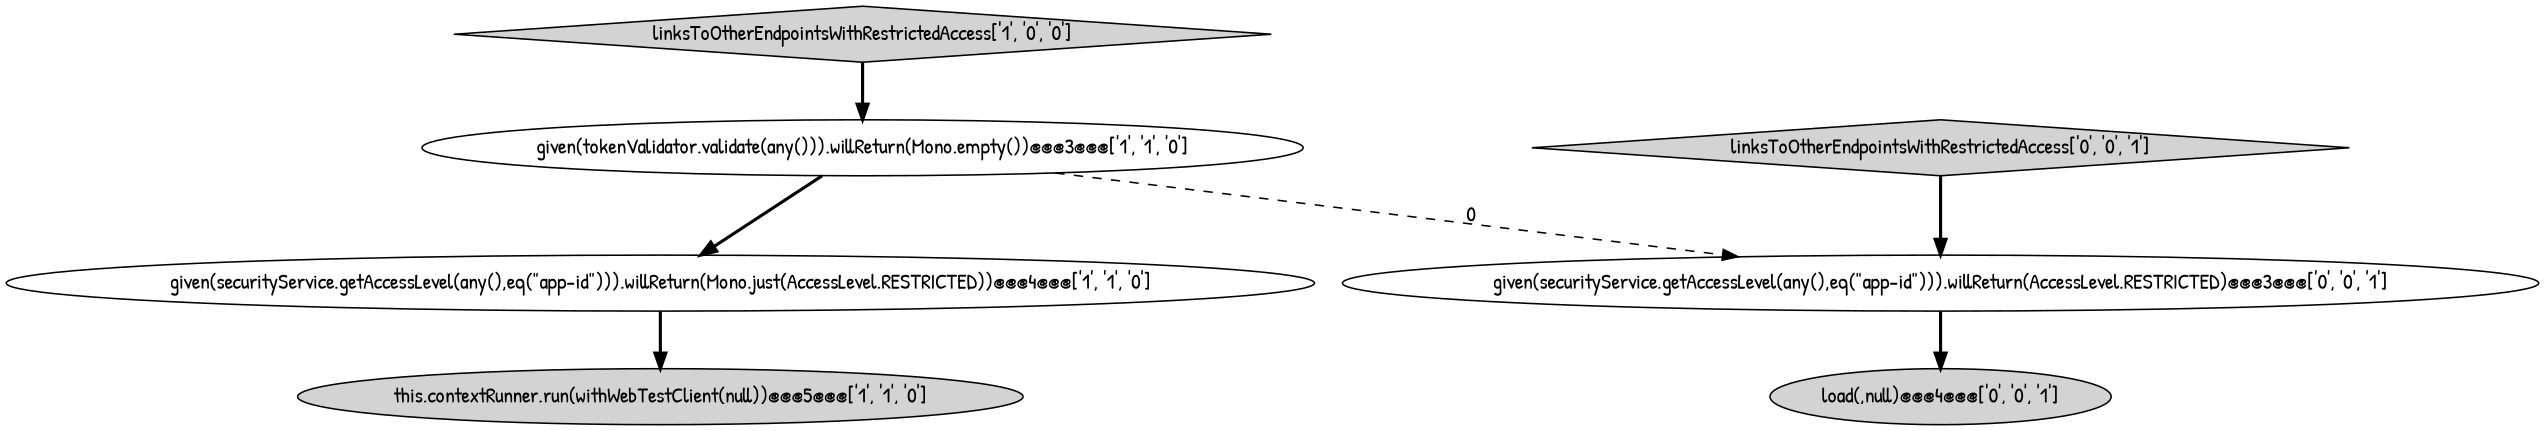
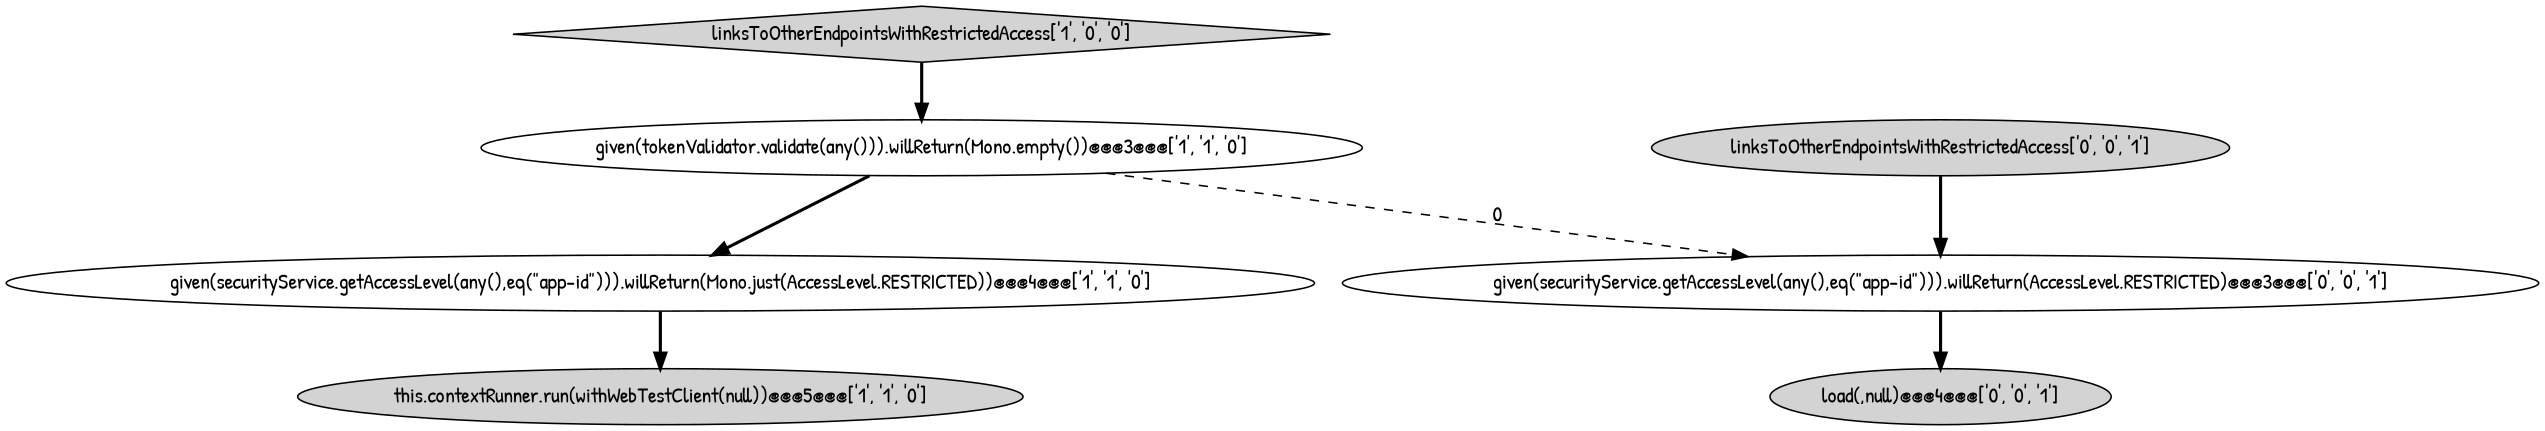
node "linksToOtherEndpointsWithRestrictedAccess['0', '0', '1']": shape diamond -> ellipse
